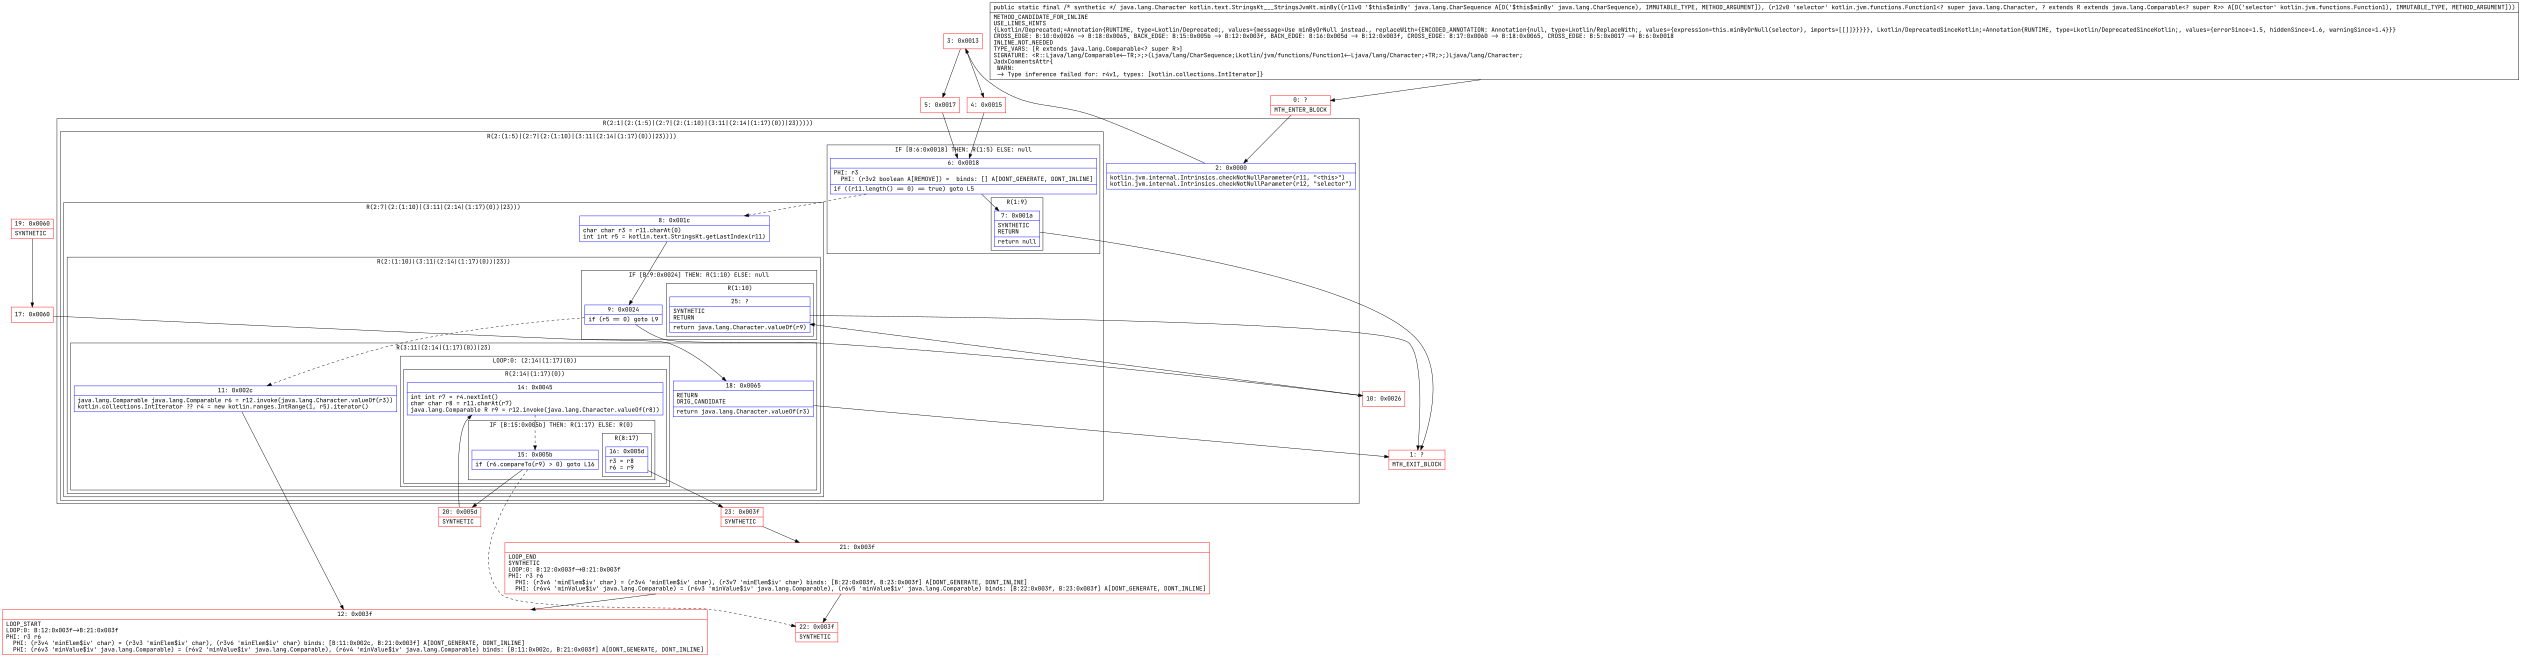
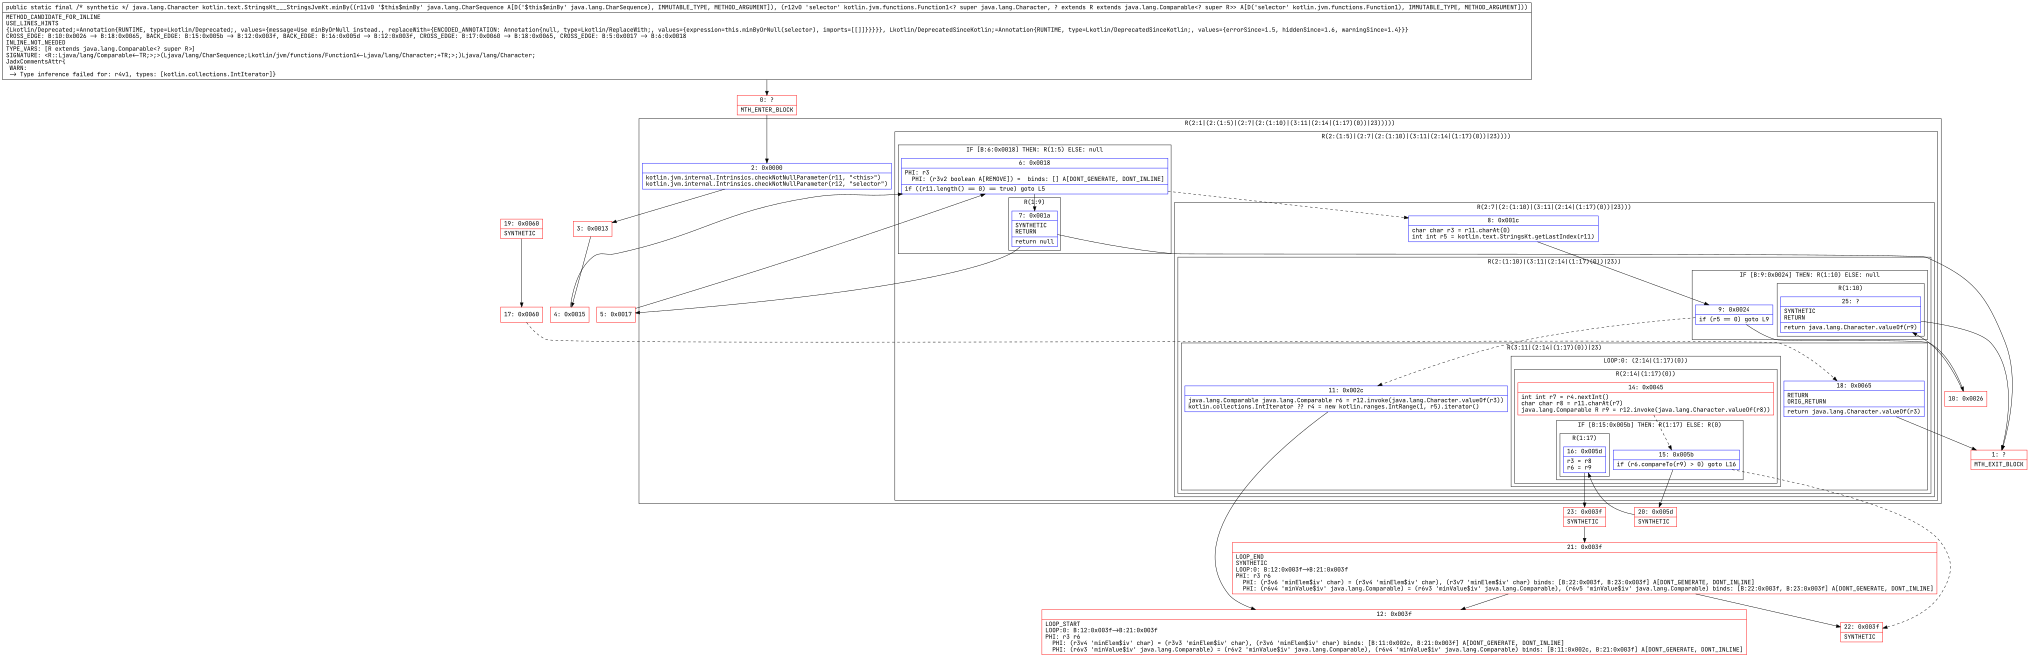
edge "3: 0x0013" -> "5: 0x0017": now "7: 0x001a" -> "5: 0x0017"
edge "17: 0x0060" -> "18: 0x0065": style solid -> dashed
node "14: 0x0045": color blue -> red
node "18: 0x0065": text "ORIG_CANDIDATE" -> "ORIG_RETURN"
cluster "R(8:17)": label "R(8:17)" -> "R(1:17)"
edge "20: 0x005d" -> "14: 0x0045": now "20: 0x005d" -> "16: 0x005d"
